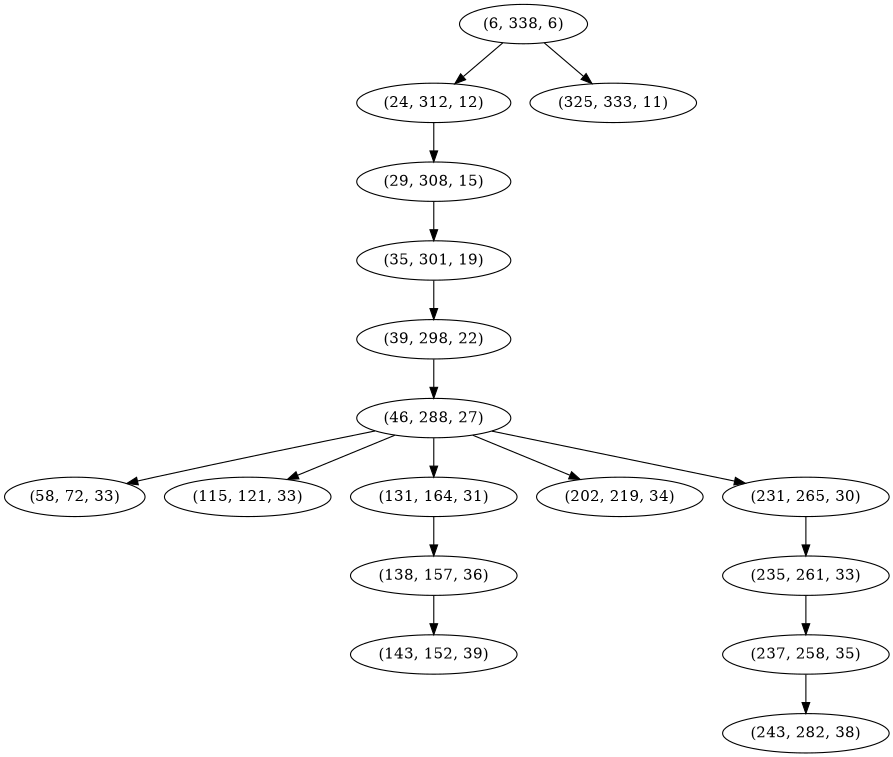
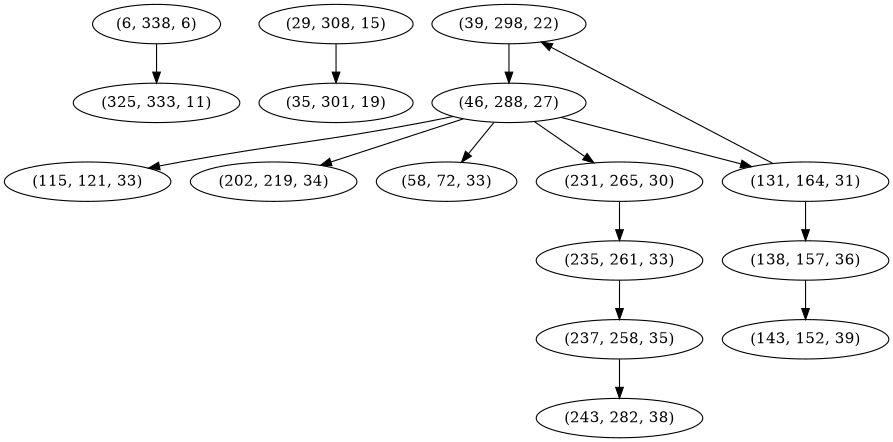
node "(24, 312, 12)": removed
edge "(35, 301, 19)" -> "(39, 298, 22)": now "(131, 164, 31)" -> "(39, 298, 22)"
